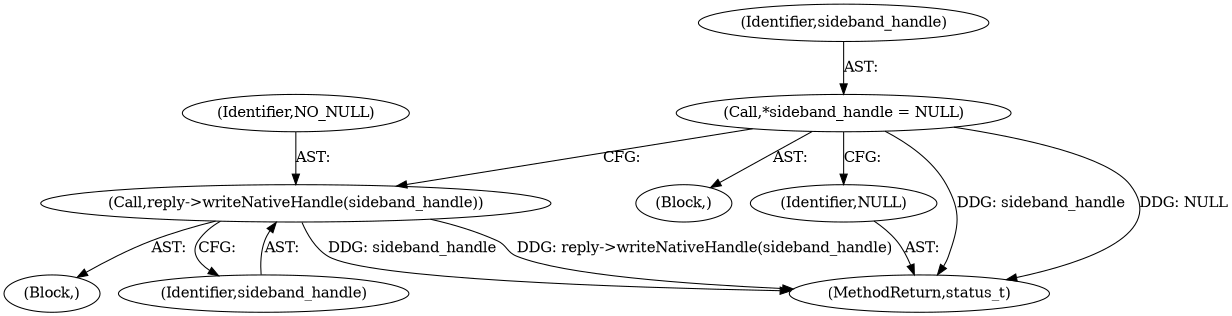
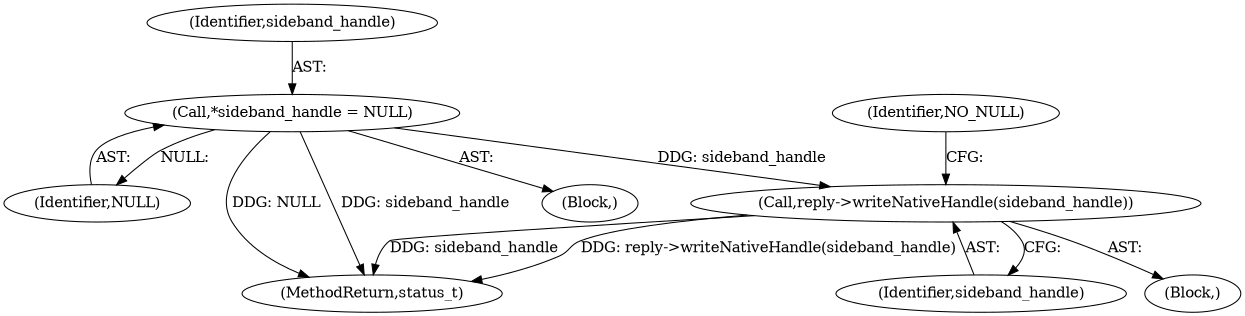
edge "(Identifier,NO_NULL)" -> "(Call,reply->writeNativeHandle(sideband_handle))": label "AST: " -> "CFG: "
edge "(Call,*sideband_handle = NULL)" -> "(Call,reply->writeNativeHandle(sideband_handle))": label "CFG: " -> "DDG: sideband_handle"
edge "(Call,*sideband_handle = NULL)" -> "(Identifier,NULL)": label "CFG: " -> "NULL: "
edge "(Identifier,NULL)" -> "(MethodReturn,status_t)": now "(Identifier,NULL)" -> "(Call,*sideband_handle = NULL)"
